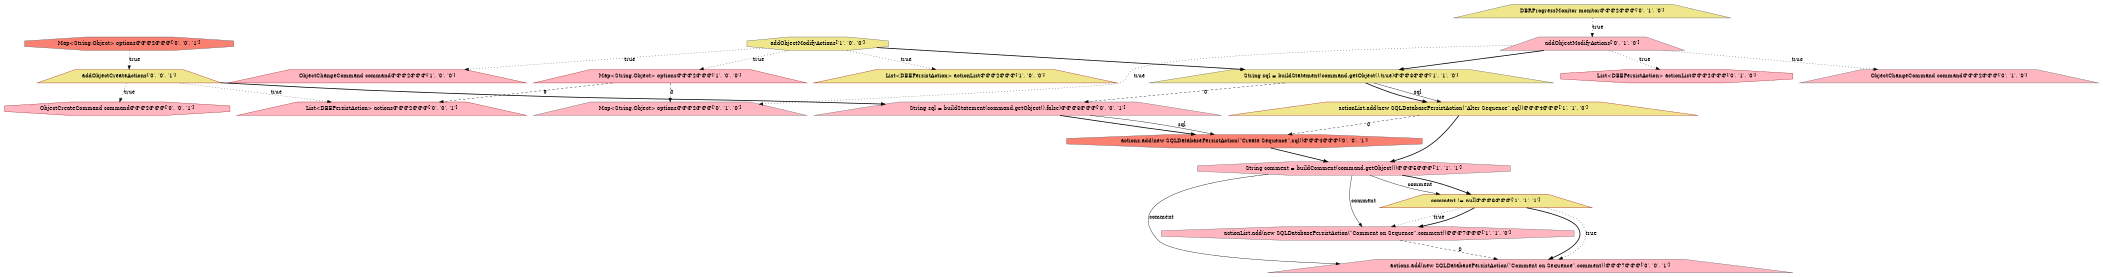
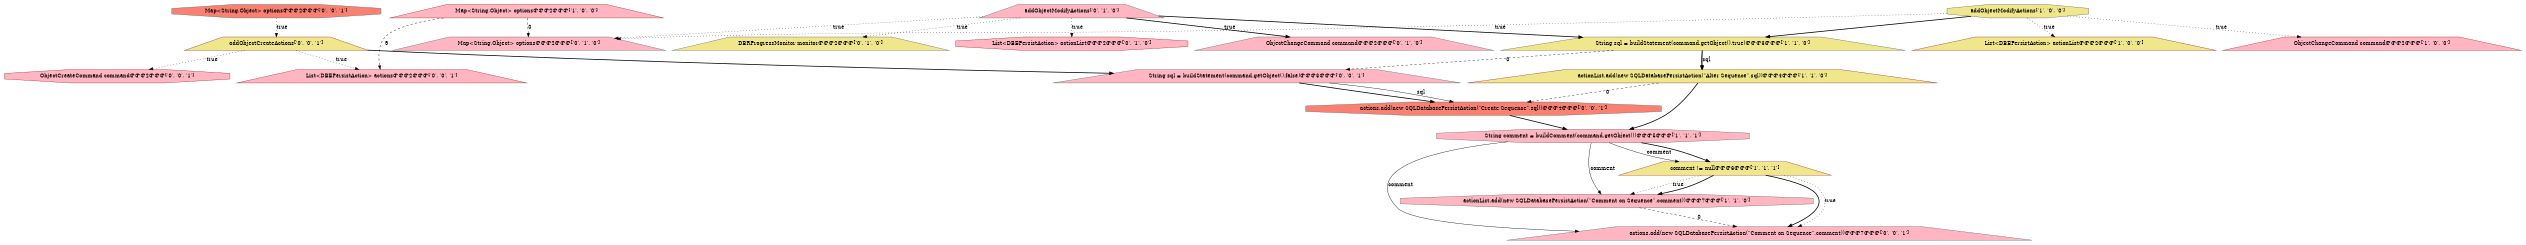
edge "DBRProgressMonitor monitor@@@2@@@['0', '1', '0']" -> "addObjectModifyActions['0', '1', '0']": reversed
edge "addObjectModifyActions['1', '0', '0']" -> "Map<String,Object> options@@@2@@@['1', '0', '0']": now "addObjectModifyActions['1', '0', '0']" -> "Map<String,Object> options@@@2@@@['0', '1', '0']"
edge "addObjectModifyActions['0', '1', '0']" -> "ObjectChangeCommand command@@@2@@@['0', '1', '0']": style dotted -> bold
